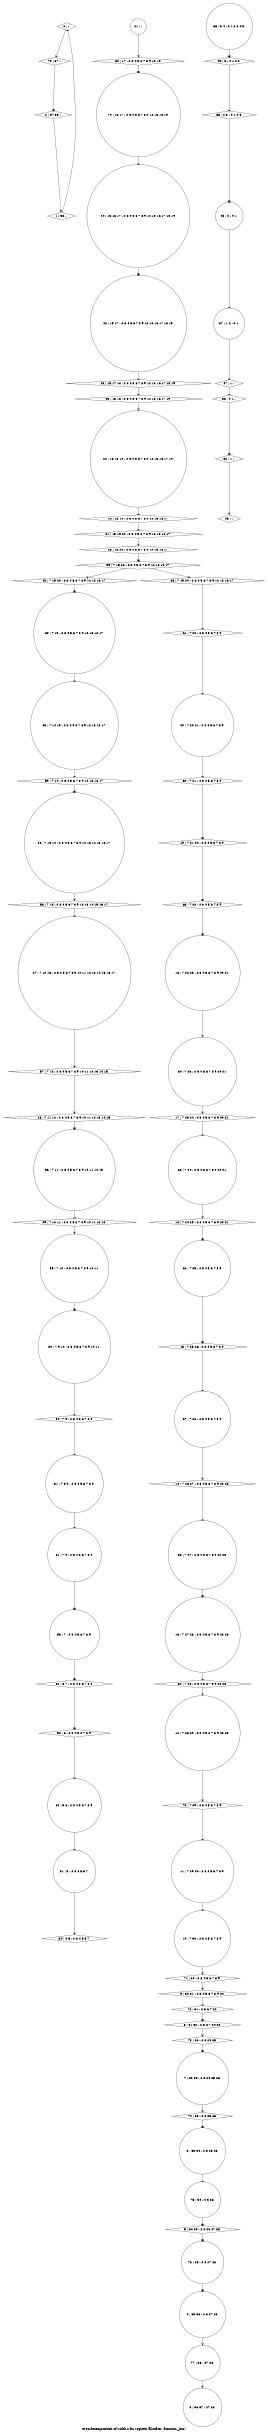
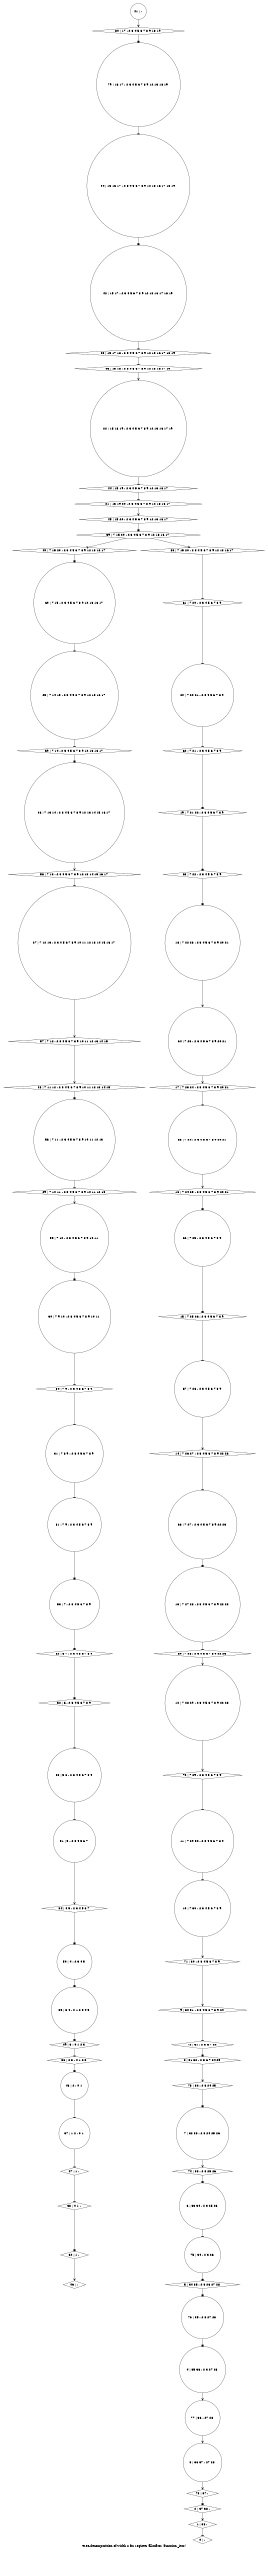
edge "0 | :" -> "78 | 37 :": now "3 | 36 37 : 27 28" -> "78 | 37 :"
node "50 | 4 : 2 3 4 5": added
